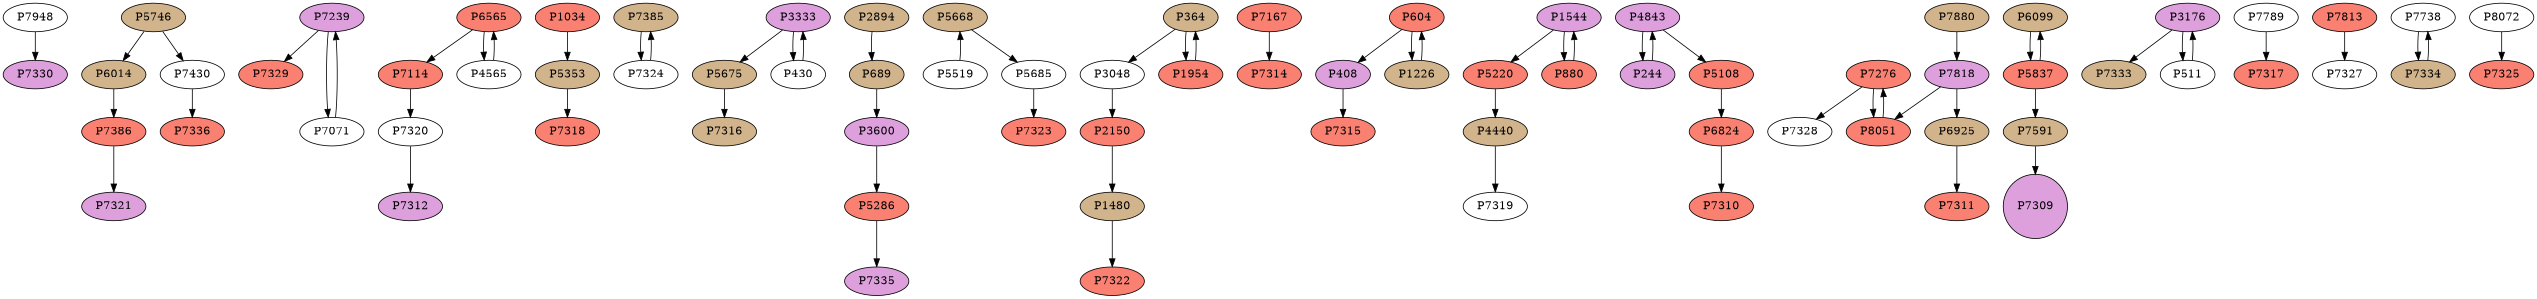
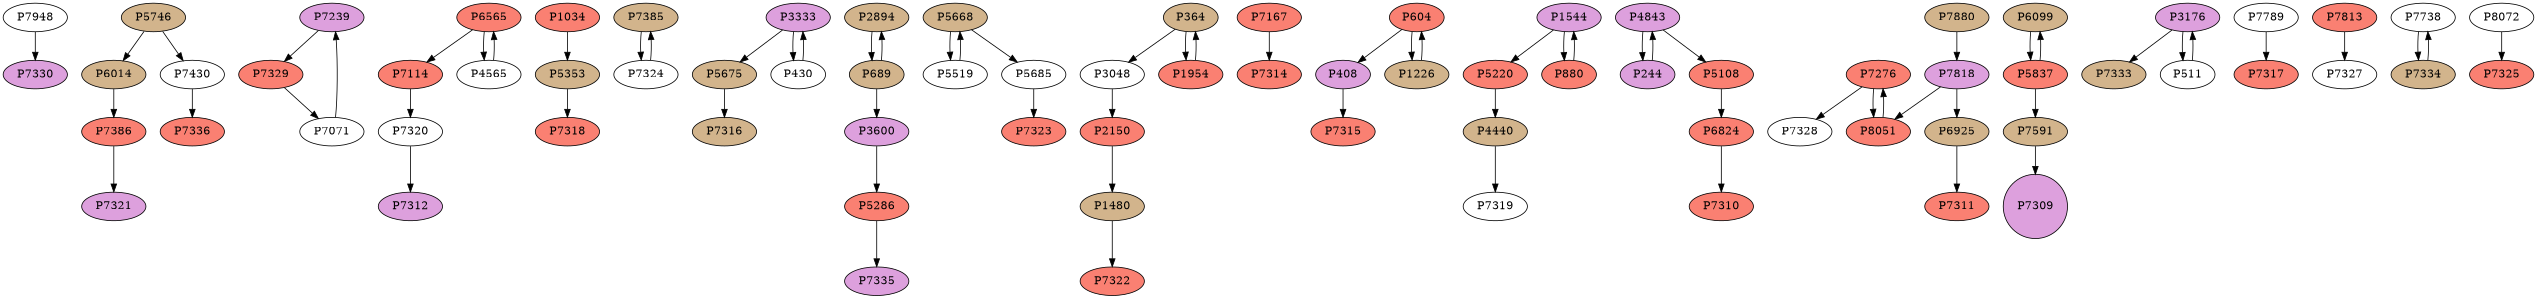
edge "P5668" -> "P5519": added
edge "P689" -> "P2894": added
edge "P7239" -> "P7071": now "P7329" -> "P7071"
